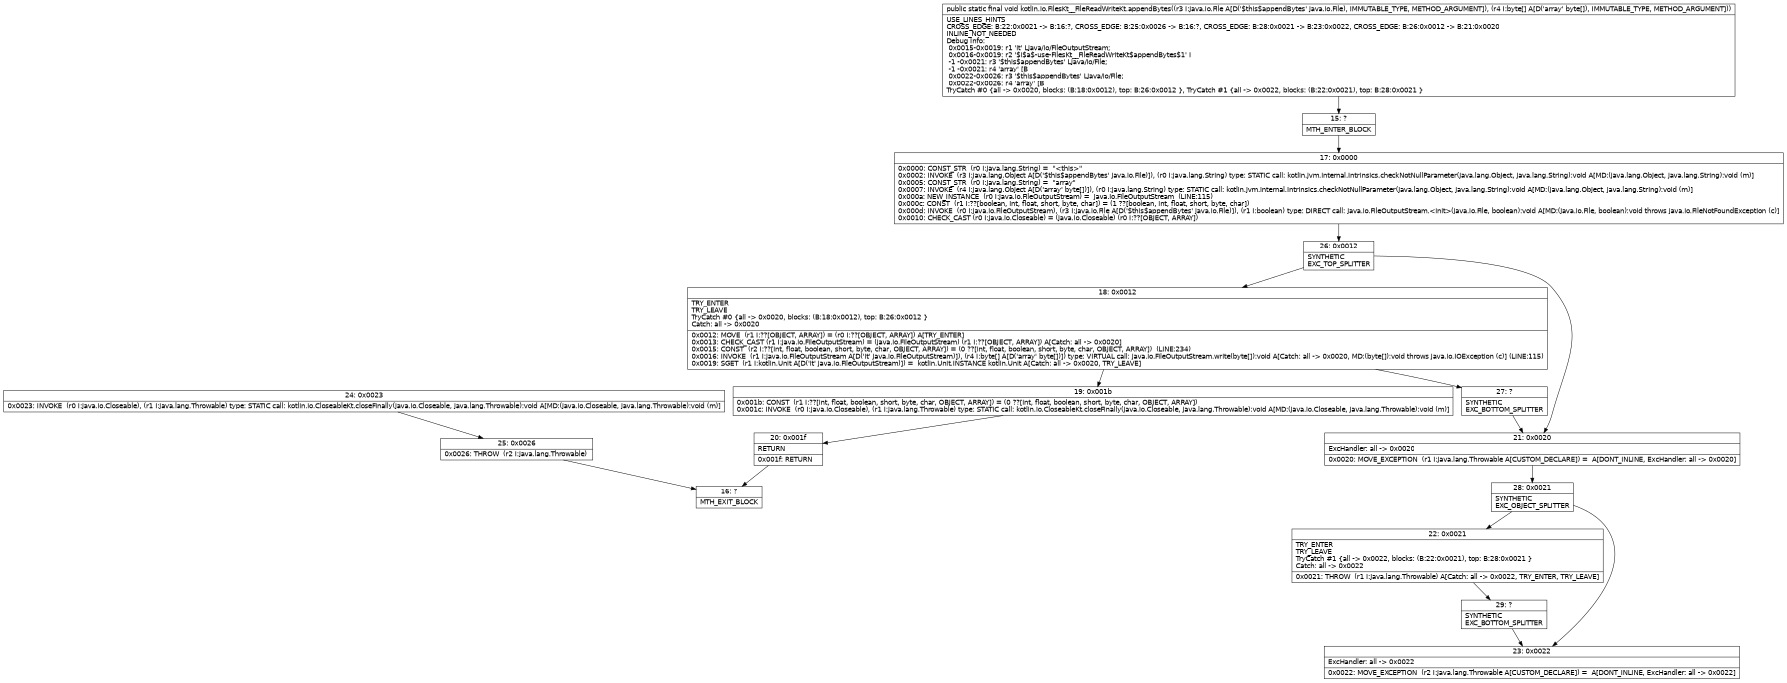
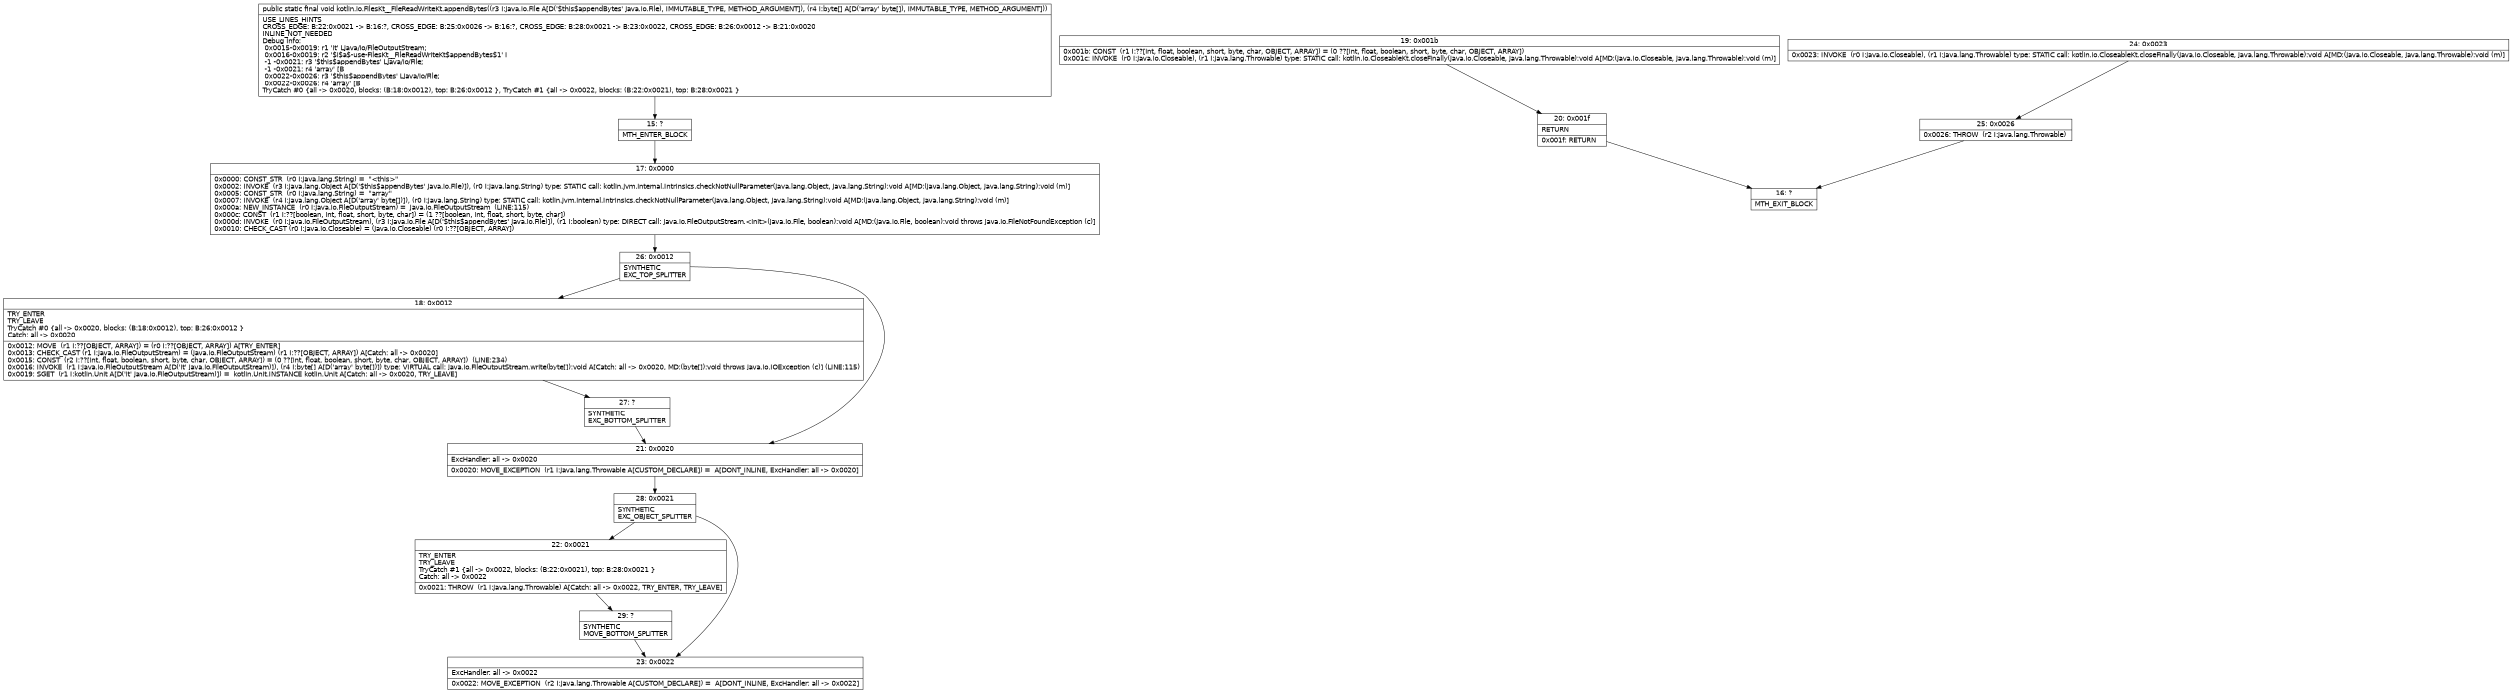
edge "18: 0x0012" -> "19: 0x001b": removed
node "29: ?": text "EXC_BOTTOM_SPLITTER" -> "MOVE_BOTTOM_SPLITTER"
